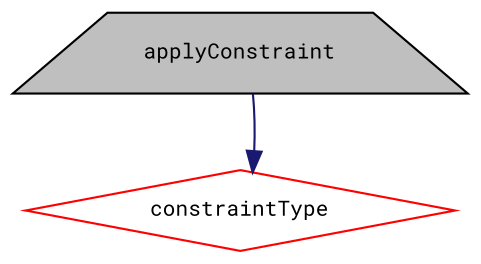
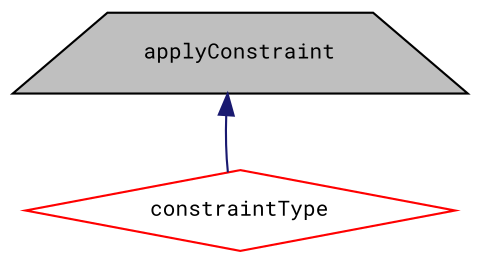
edge "applyConstraint" -> "constraintType": reversed
